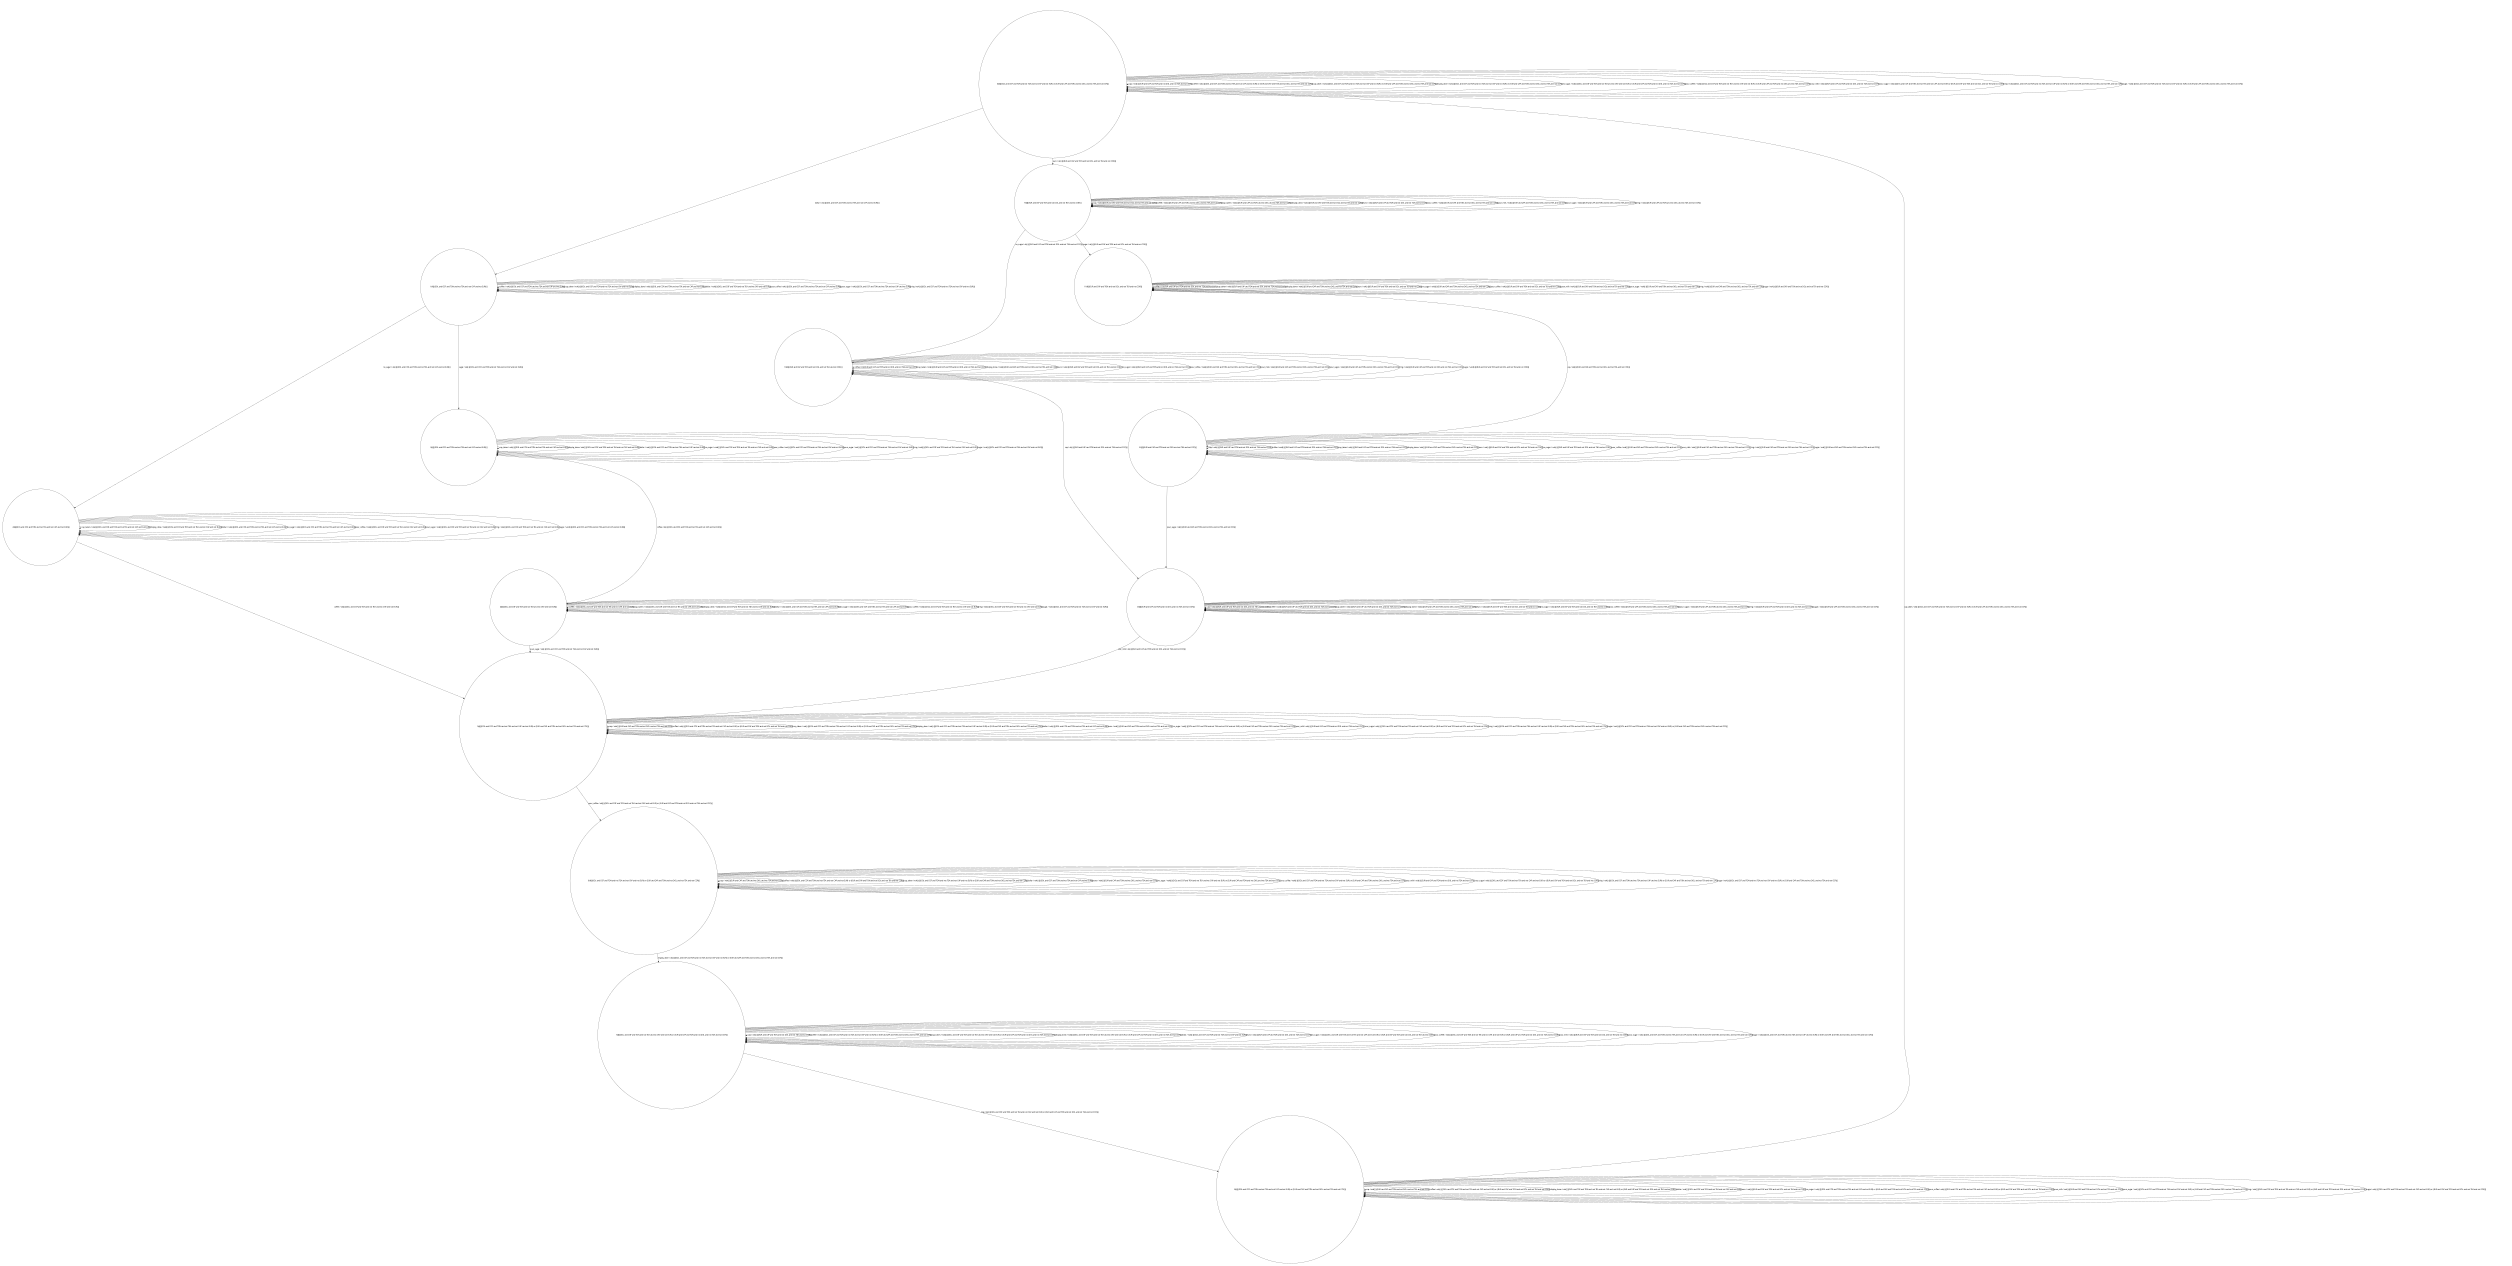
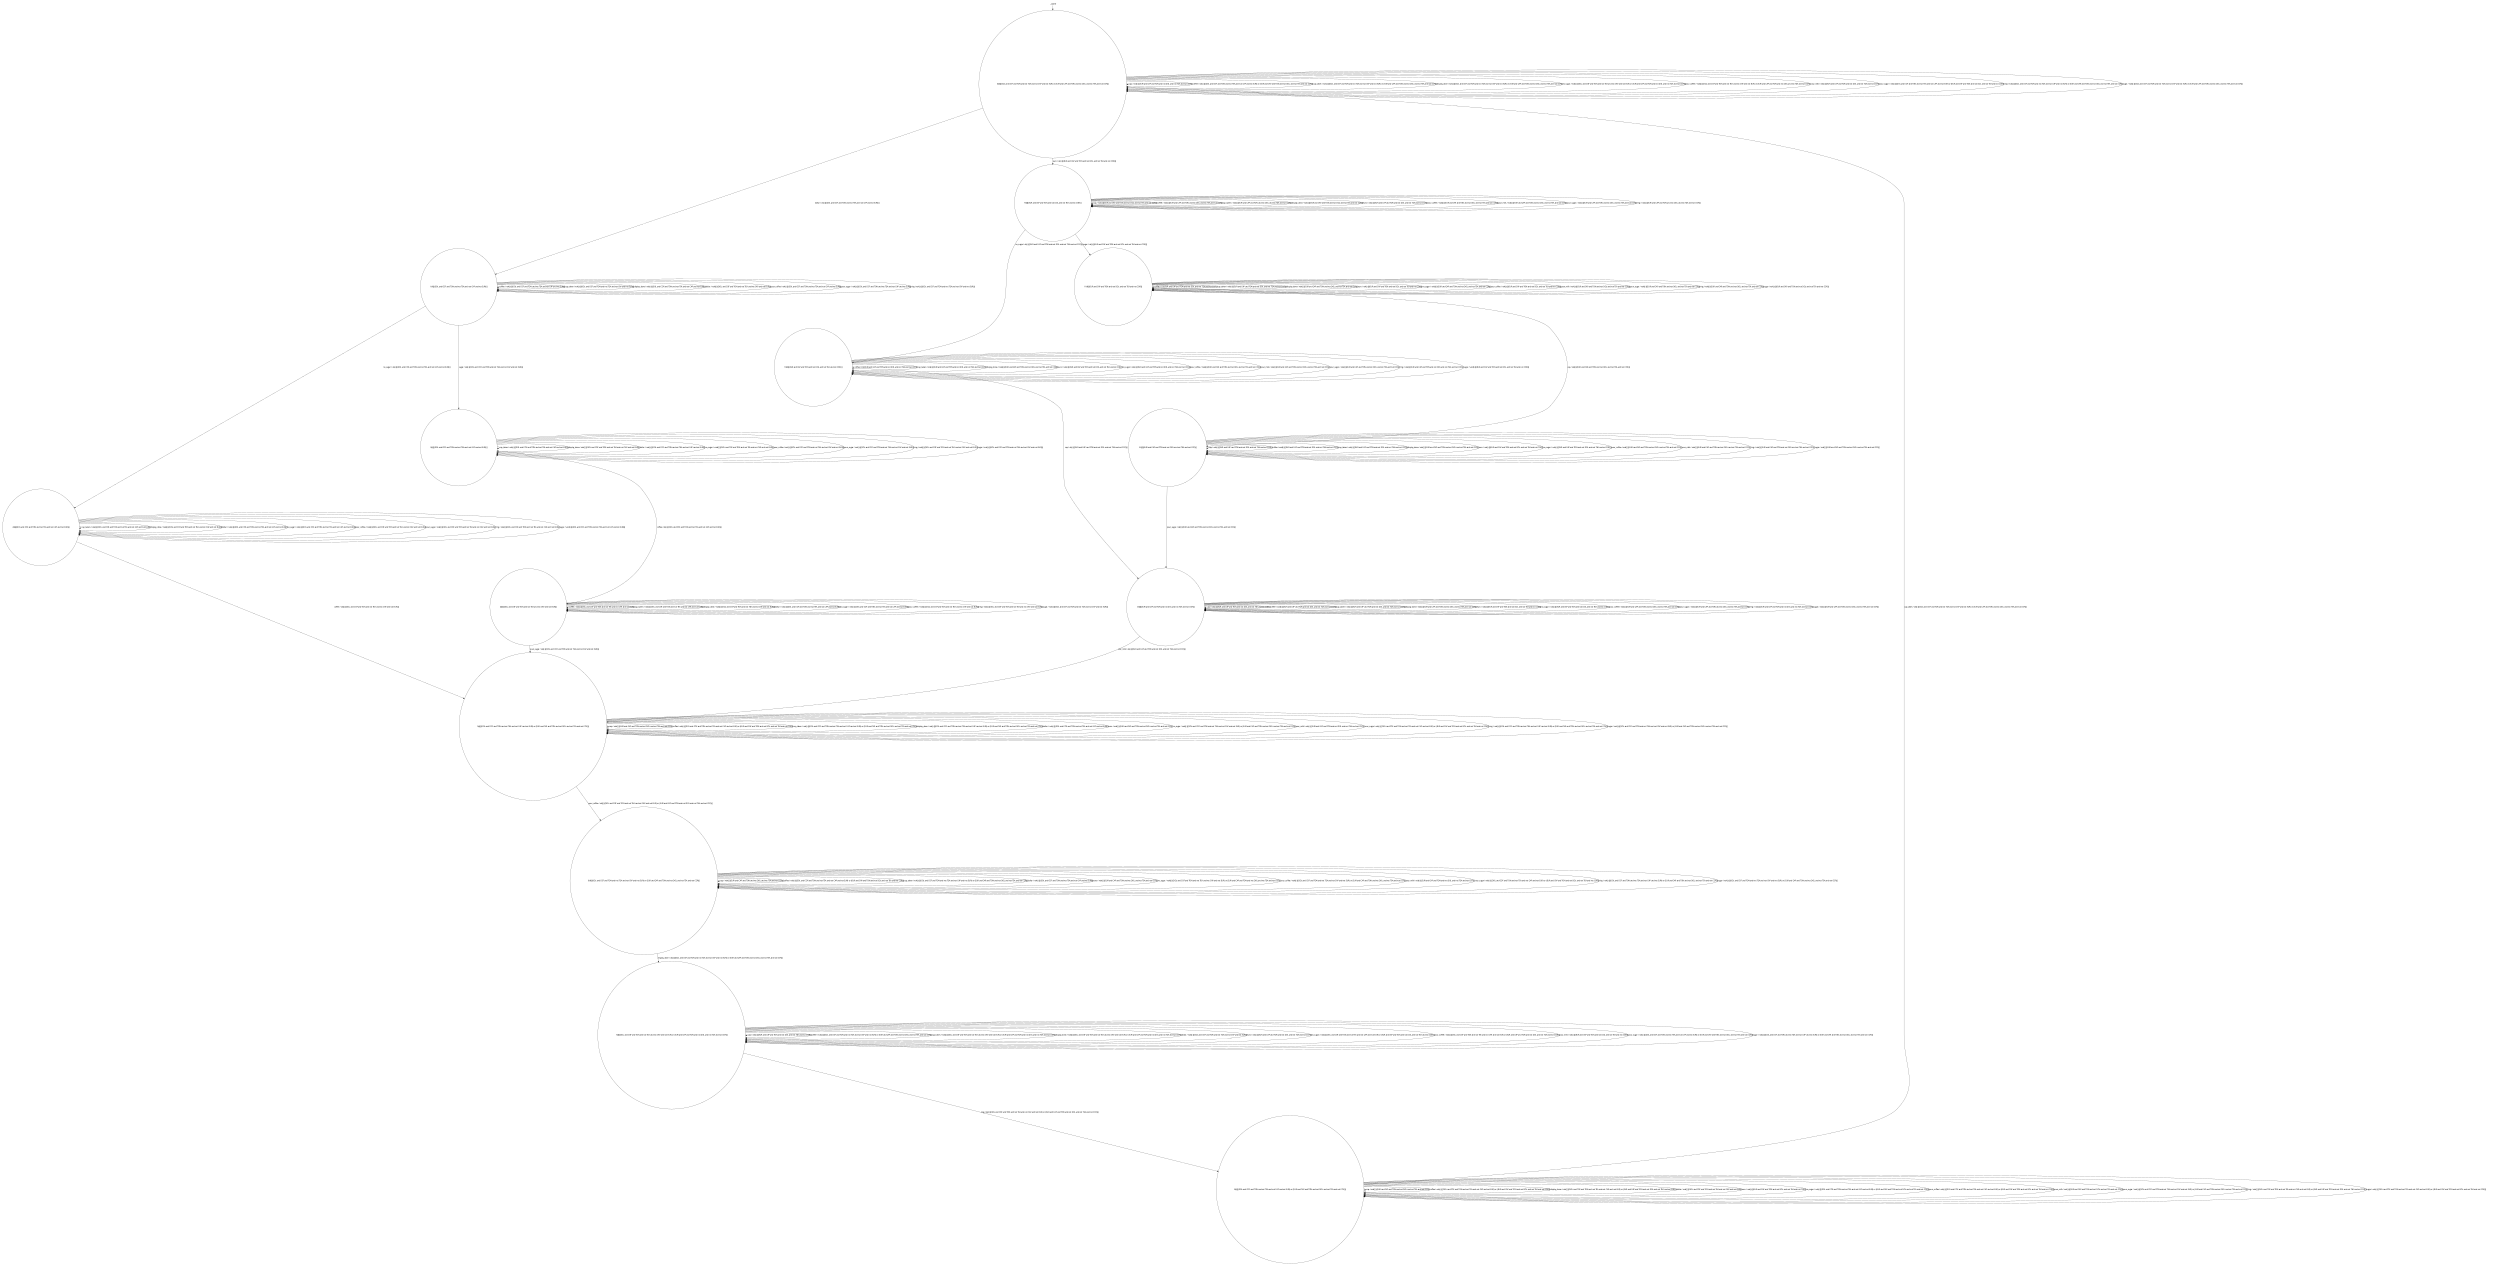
node "__start0": added
